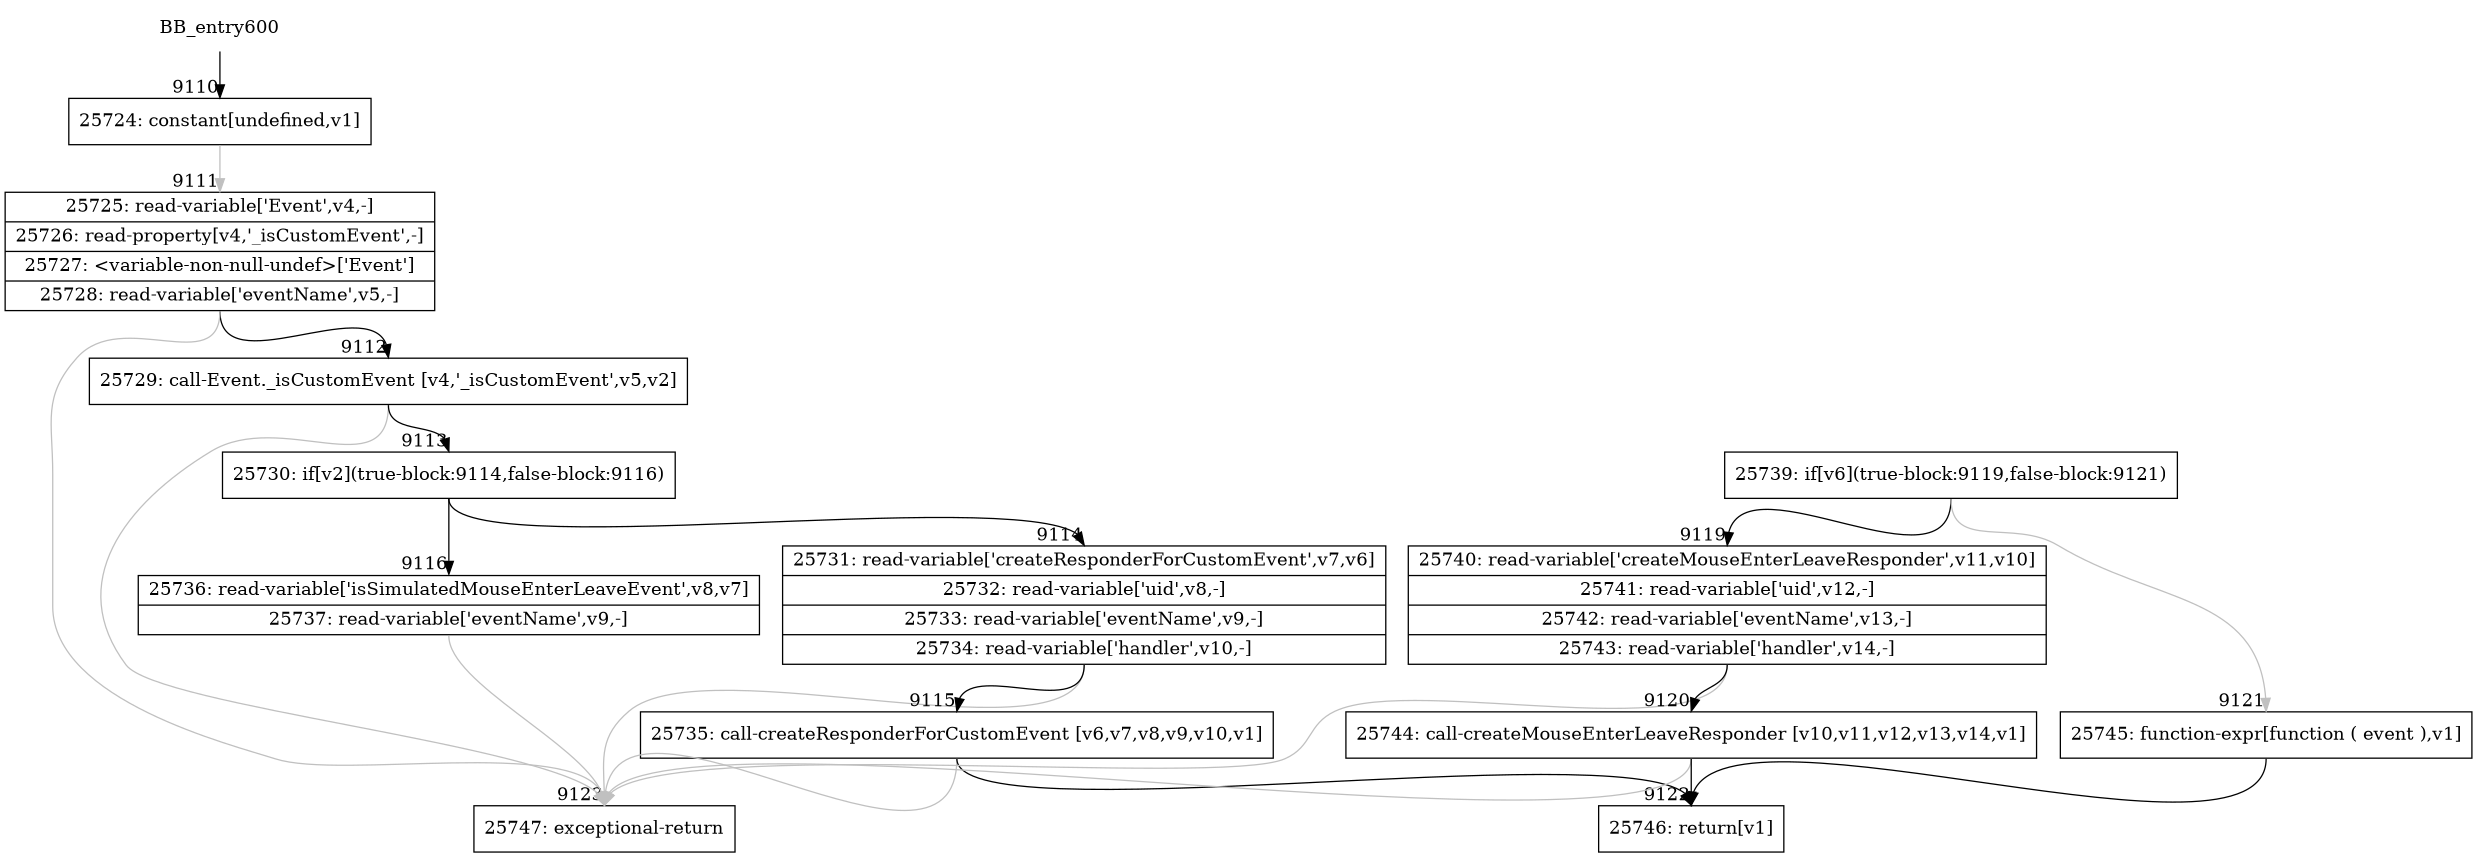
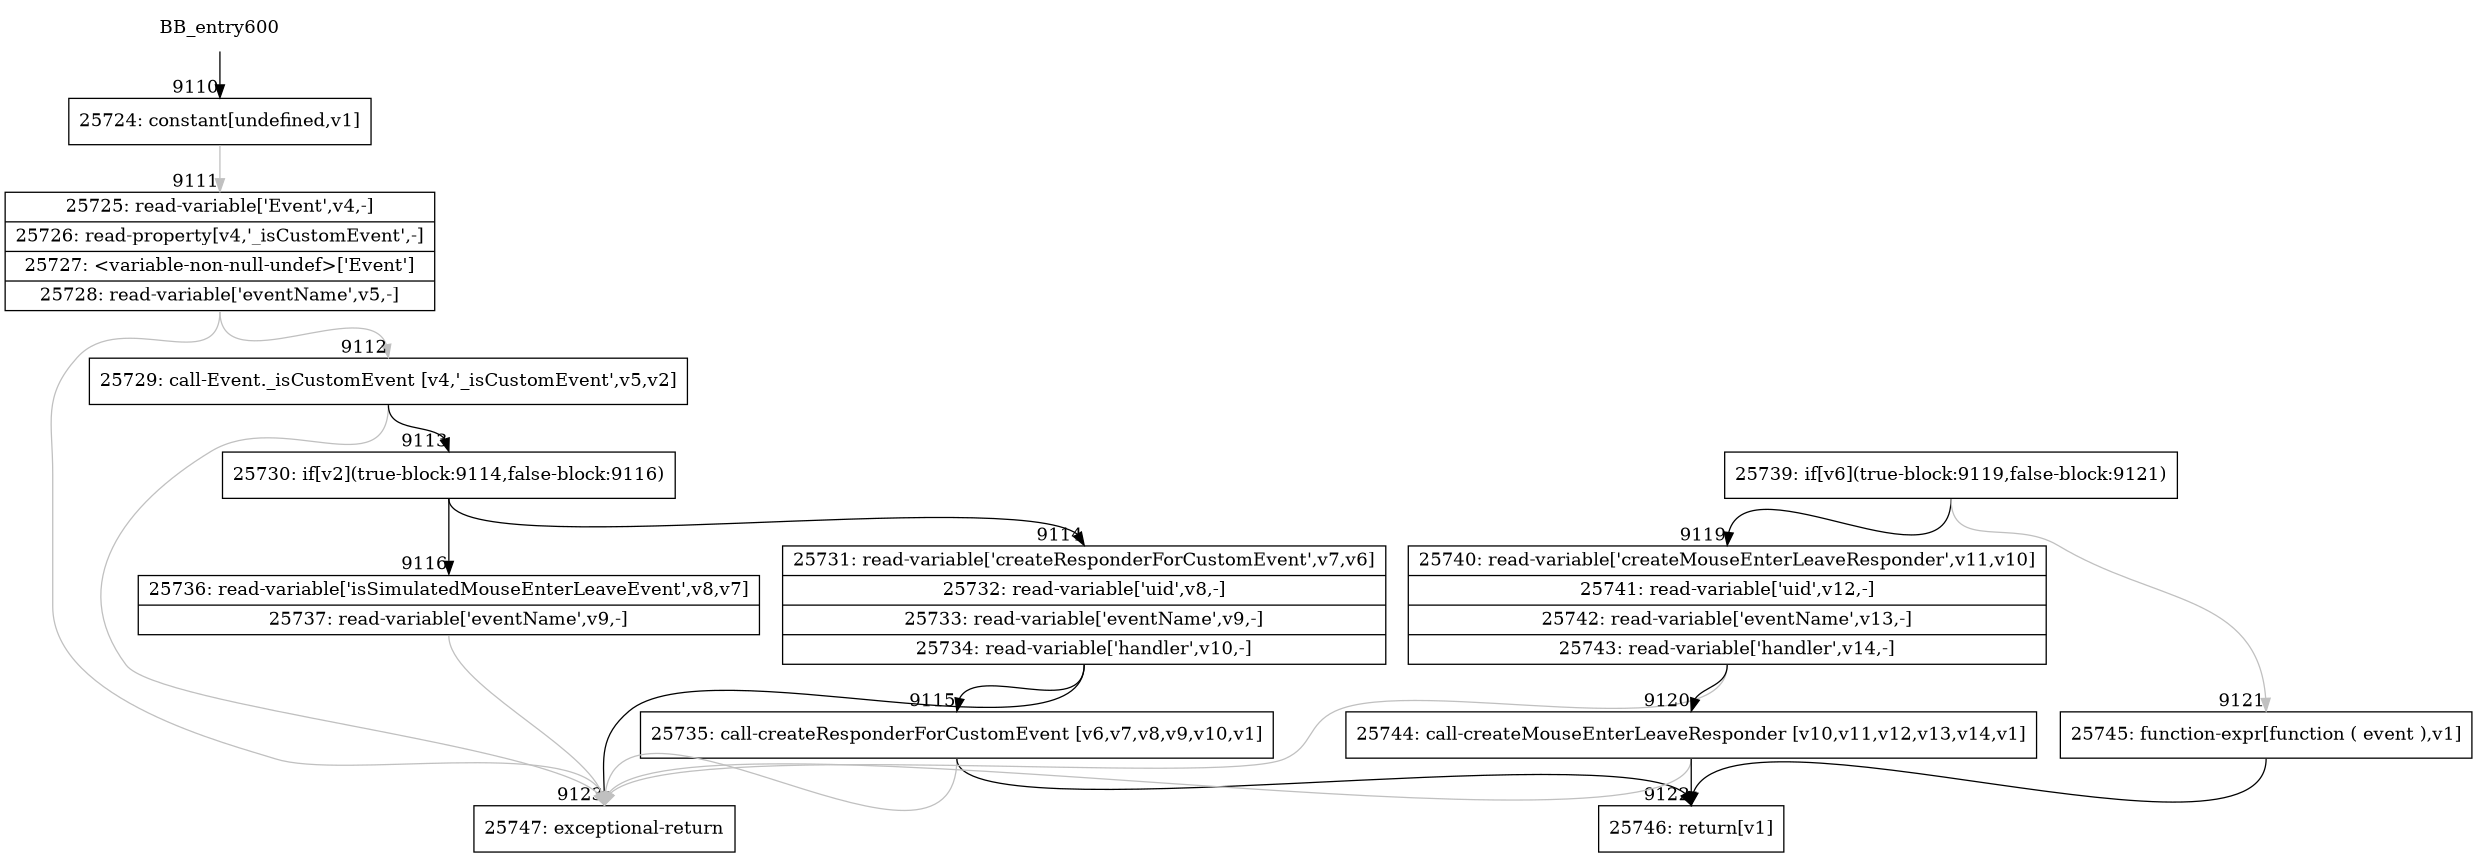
edge "25725: read-variable['Event',v4,-]" -> "25729: call-Event._isCustomEvent [v4,'_isCustomEvent',v5,v2]": color black -> gray
edge "25731: read-variable['createResponderForCustomEvent',v7,v6]" -> "25747: exceptional-return": color gray -> black
